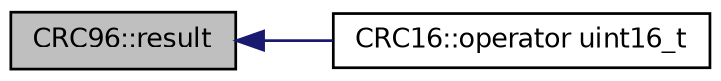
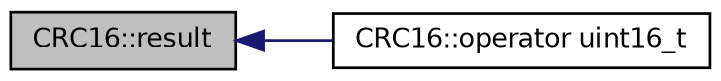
node "CRC96::result": label "CRC96::result" -> "CRC16::result"
